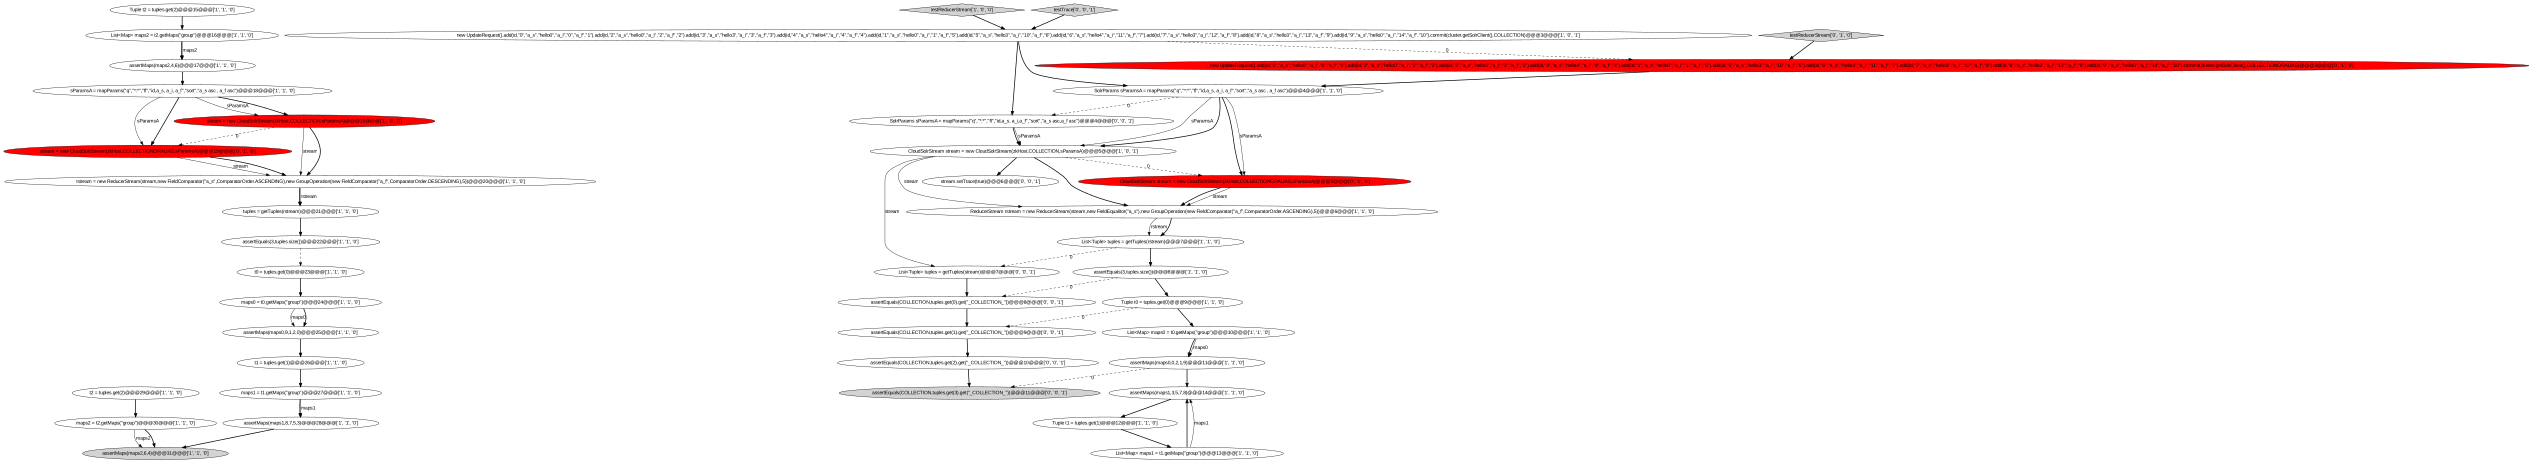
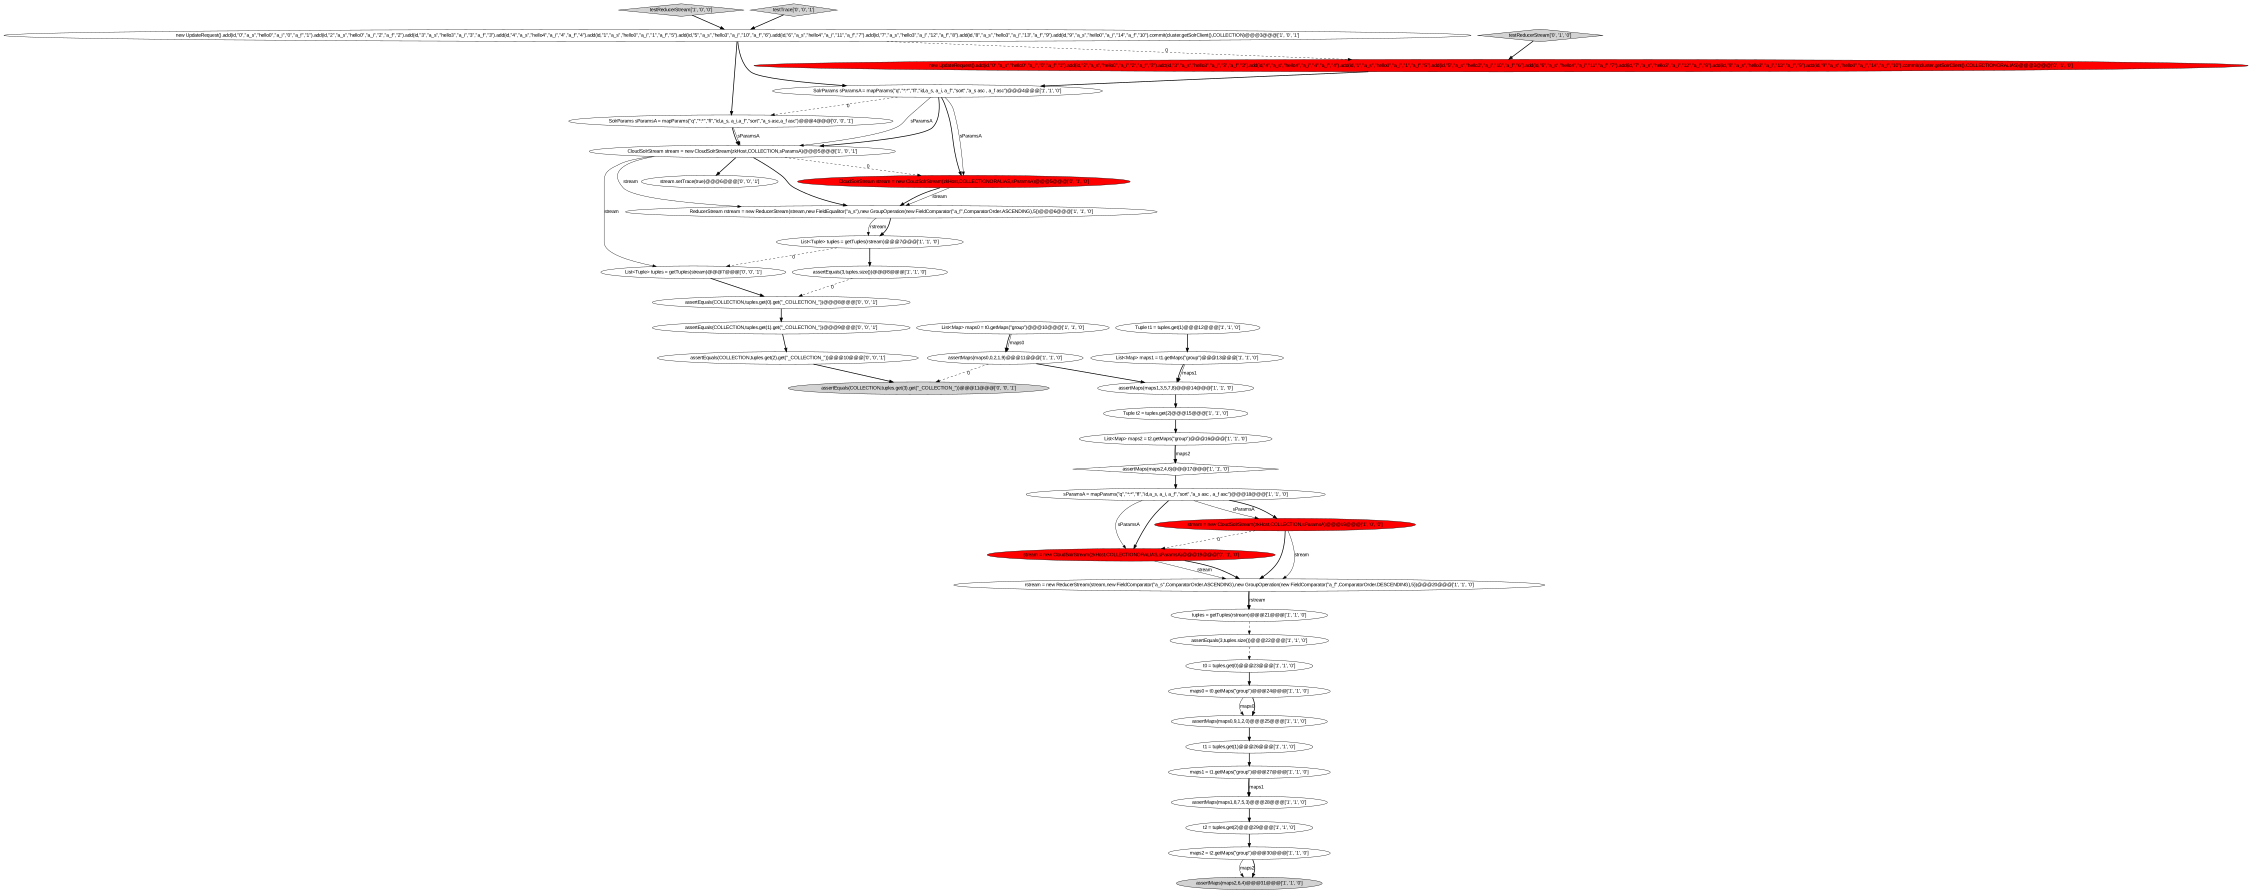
node "assertMaps(maps2,4,6)@@@17@@@['1', '1', '0']": shape ellipse -> diamond
edge "tuples = getTuples(rstream)@@@21@@@['1', '1', '0']" -> "assertEquals(3,tuples.size())@@@22@@@['1', '1', '0']": style bold -> dashed
node "Tuple t0 = tuples.get(0)@@@9@@@['1', '1', '0']": removed
edge "assertMaps(maps1,3,5,7,8)@@@14@@@['1', '1', '0']" -> "Tuple t1 = tuples.get(1)@@@12@@@['1', '1', '0']": now "assertMaps(maps1,3,5,7,8)@@@14@@@['1', '1', '0']" -> "Tuple t2 = tuples.get(2)@@@15@@@['1', '1', '0']"
edge "assertMaps(maps1,8,7,5,3)@@@28@@@['1', '1', '0']" -> "assertMaps(maps2,6,4)@@@31@@@['1', '1', '0']": now "assertMaps(maps1,8,7,5,3)@@@28@@@['1', '1', '0']" -> "t2 = tuples.get(2)@@@29@@@['1', '1', '0']"
